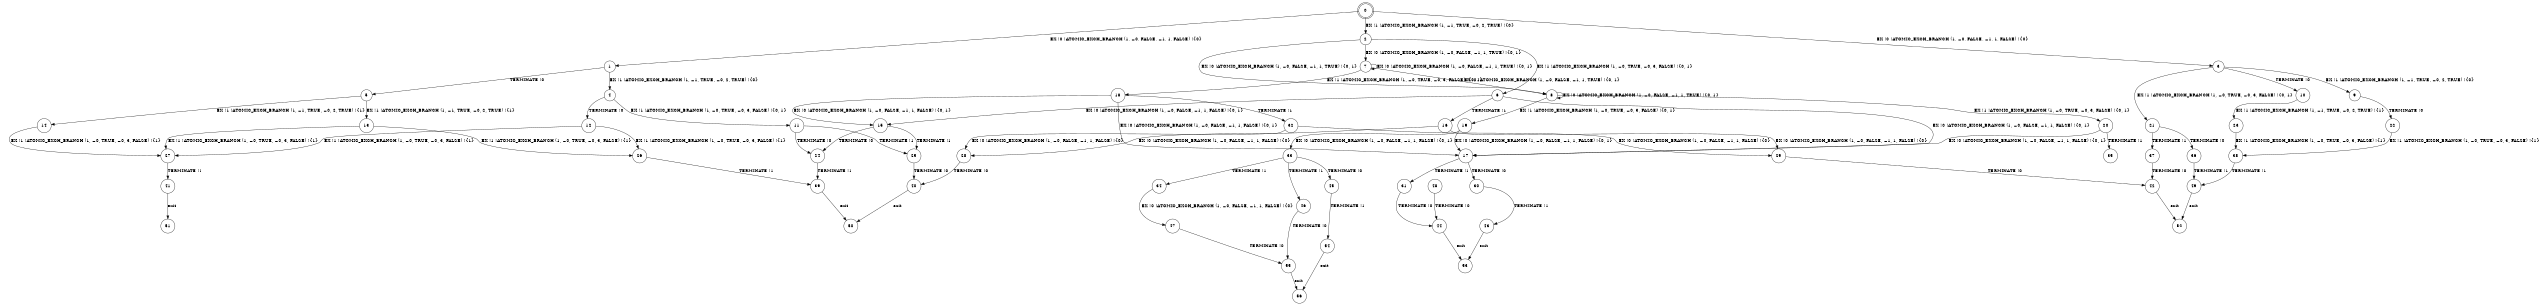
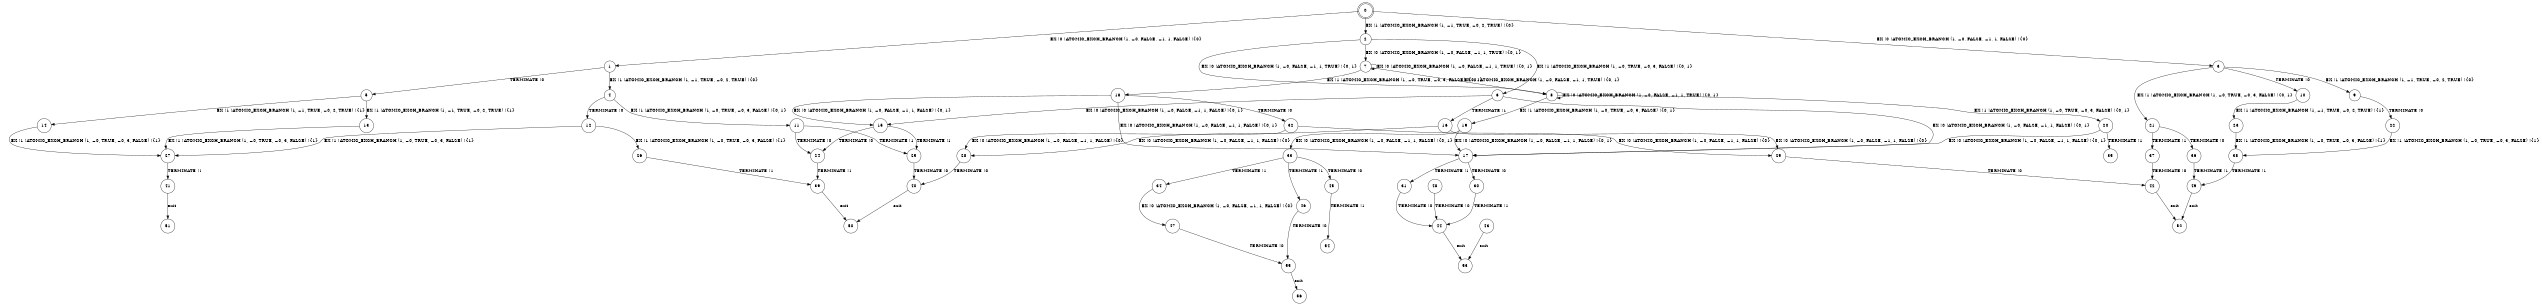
edge "18" -> "32": label "TERMINATE !1" -> "TERMINATE !0"
edge "13" -> "26": removed, label "EX !1 !ATOMIC_EXCH_BRANCH (1, +0, TRUE, +0, 3, FALSE) !{1}"
edge "30" -> "43": now "30" -> "44"
edge "54" -> "56": removed, label "exit"
